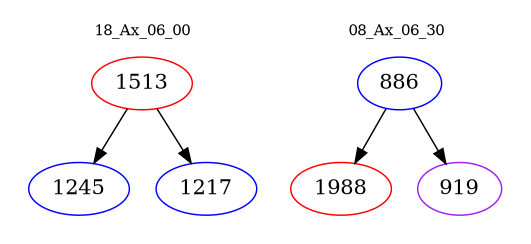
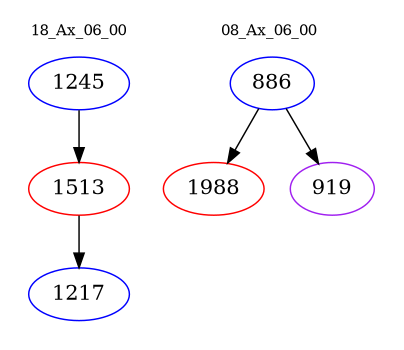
cluster "08_Ax_06_30": label "08_Ax_06_30" -> "08_Ax_06_00"
edge "1513" -> "1245": reversed
